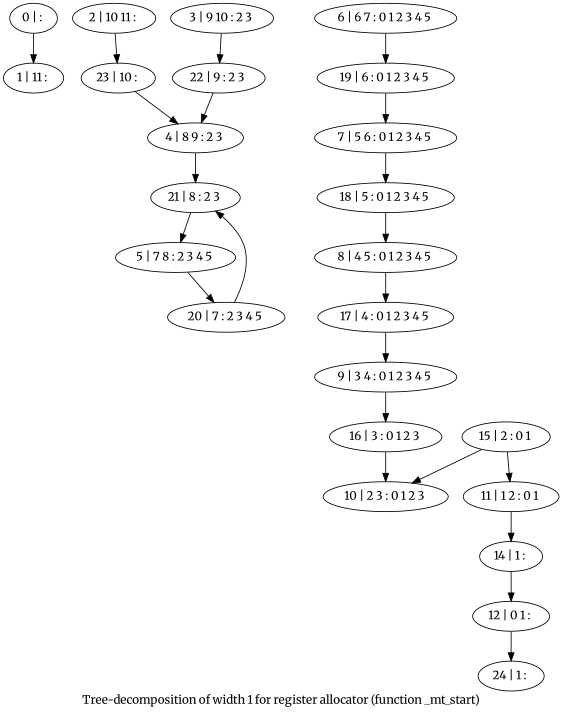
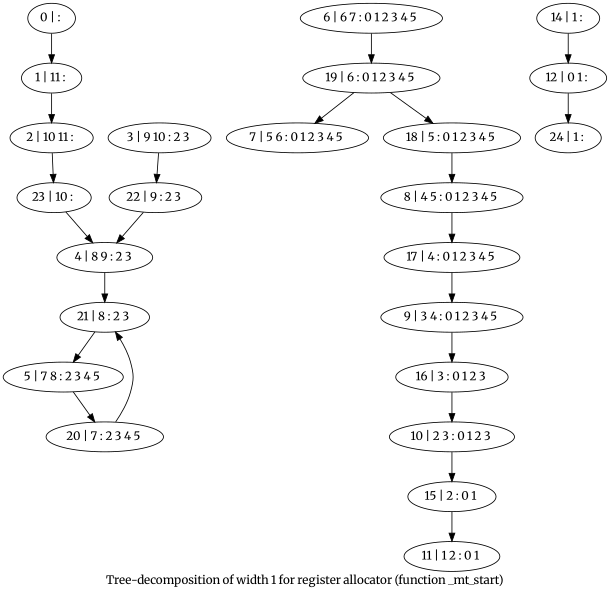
edge "1 | 11 :" -> "2 | 10 11 :": added
edge "7 | 5 6 : 0 1 2 3 4 5" -> "18 | 5 : 0 1 2 3 4 5": now "19 | 6 : 0 1 2 3 4 5" -> "18 | 5 : 0 1 2 3 4 5"
edge "15 | 2 : 0 1" -> "10 | 2 3 : 0 1 2 3": reversed
edge "11 | 1 2 : 0 1" -> "14 | 1 :": removed
